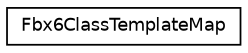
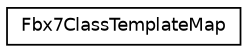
node "Fbx6ClassTemplateMap": label "Fbx6ClassTemplateMap" -> "Fbx7ClassTemplateMap"
